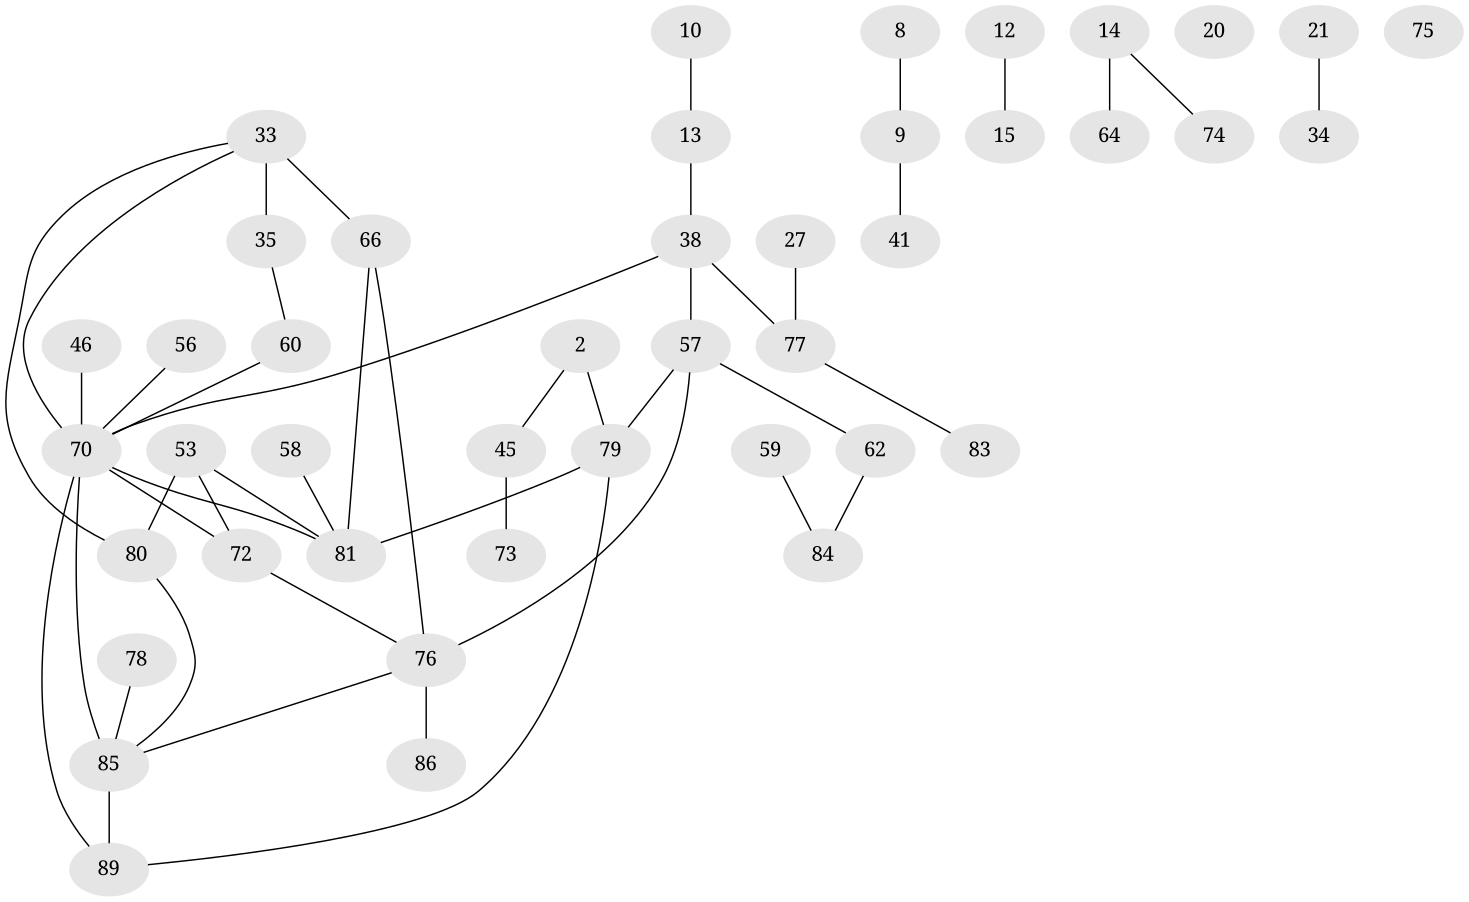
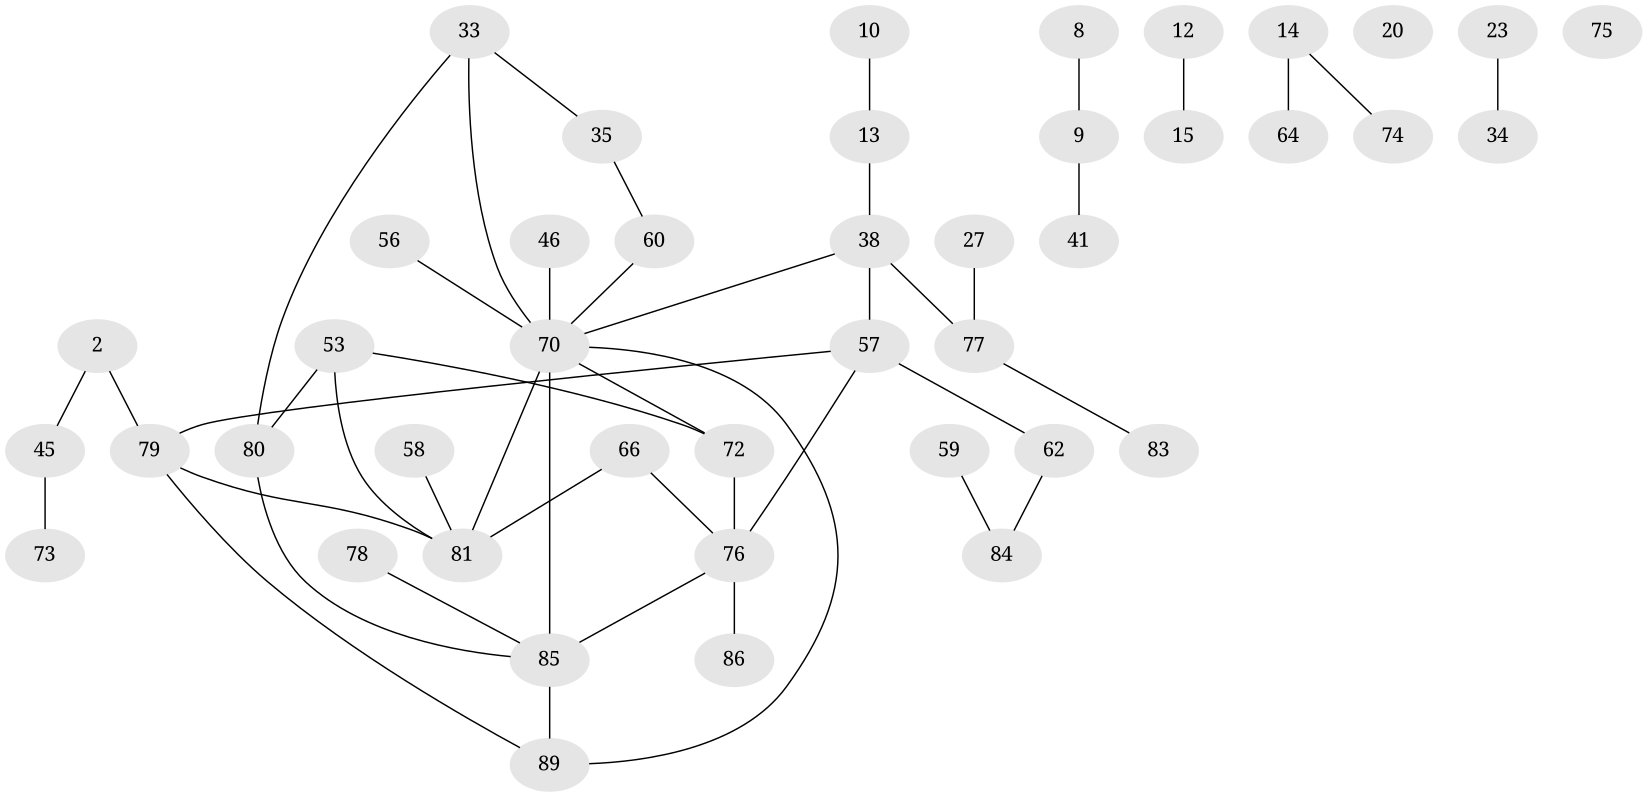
node "21": label "21" -> "23"
edge "33" -- "66": removed
